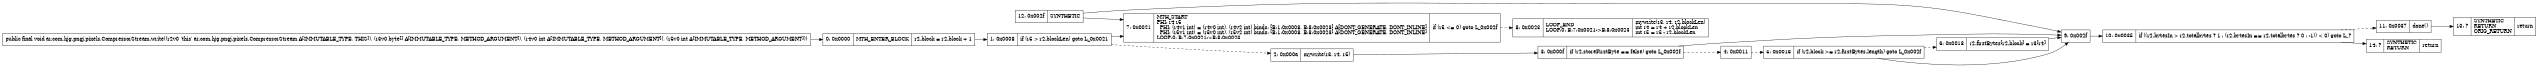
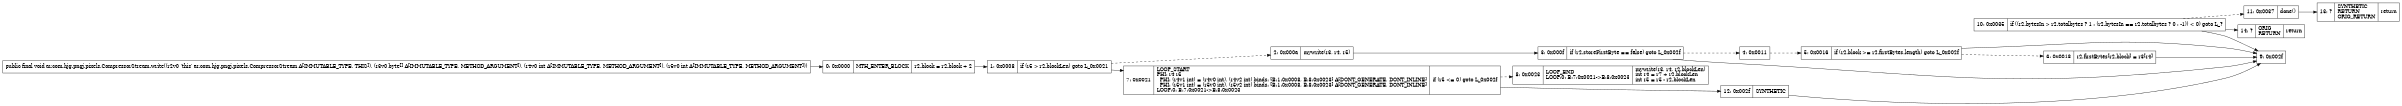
node "7: 0x0021": text "MTH_START" -> "LOOP_START"
edge "12: 0x002f" -> "7: 0x0021": reversed
node "8: 0x0023": text "int r4 = r4 + r2.blockLen" -> "int r4 = r7 + r2.blockLen"
edge "9: 0x002f" -> "10: 0x0035": reversed
node "0: 0x0000": text "r2.block = r2.block + 1" -> "r2.block = r2.block + 2"
node "14: ?": text "SYNTHETIC" -> "ORIG"
